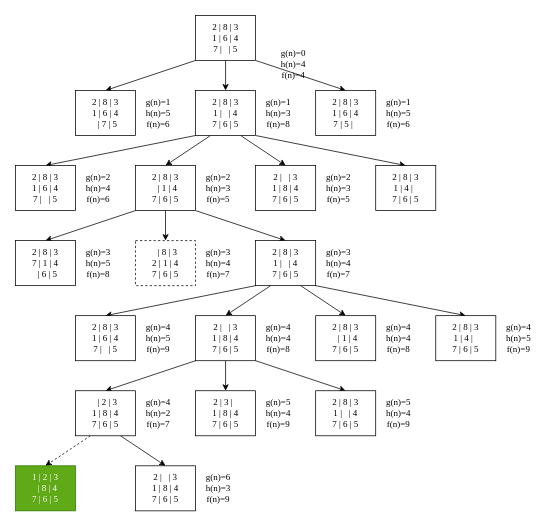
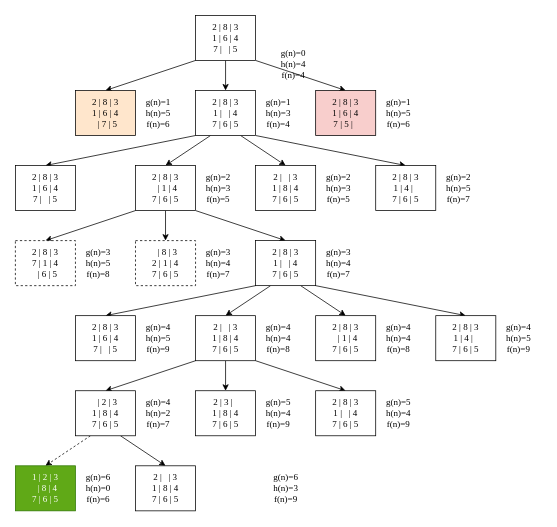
node "2 | 8 | 3 1 | 6 | 4 | 7 | 5": fillcolor #ffffff -> #ffe6cc
node "g(n)=1 h(n)=3 f(n)=8": label "g(n)=1 h(n)=3 f(n)=8" -> "g(n)=1 h(n)=3 f(n)=4"
node "2 | 8 | 3 1 | 6 | 4 7 | 5 |": fillcolor #ffffff -> #f8cecc
node "g(n)=2 h(n)=4 f(n)=6": removed
node "g(n)=2 h(n)=5 f(n)=7": added
node "2 | 8 | 37 | 1 | 4 | 6 | 5": style solid -> dashed
node "g(n)=6h(n)=0f(n)=6": added
node "g(n)=6h(n)=3f(n)=9": moved (218, 488) -> (285, 488)
